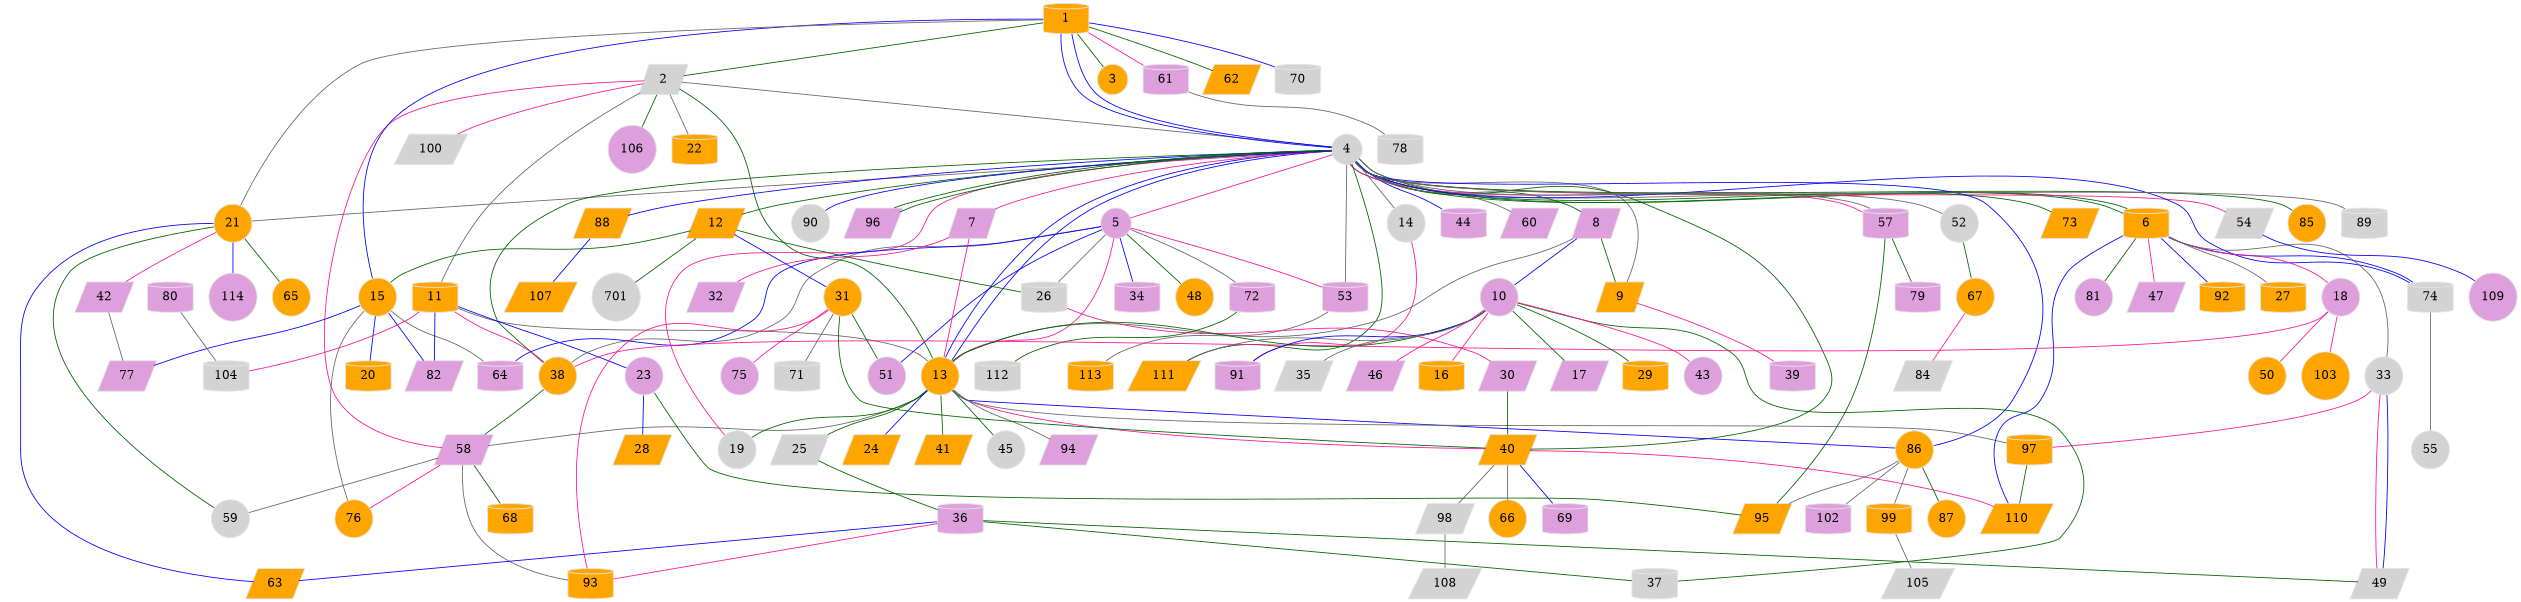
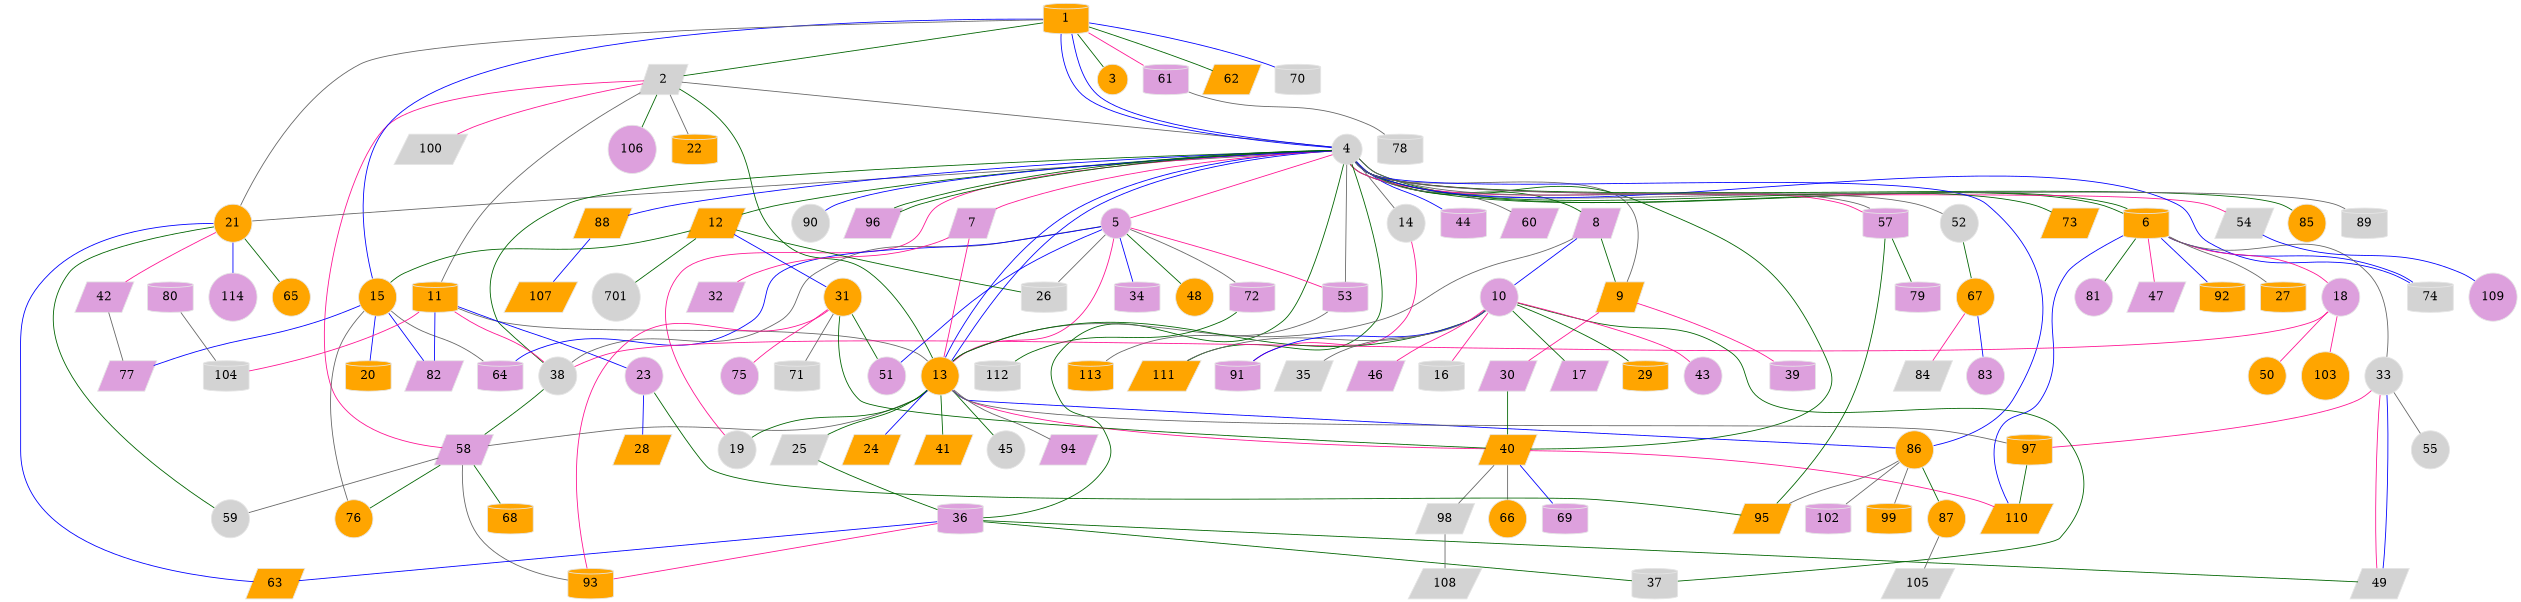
edge "26" -- "30": now "9" -- "30"
edge "4" -- "36": added
edge "74" -- "55": now "33" -- "55"
node "38": fillcolor orange -> lightgrey
node "16": fillcolor orange -> lightgrey
node "83": added
edge "58" -- "76": color deeppink -> darkgreen
edge "99" -- "105": now "87" -- "105"
